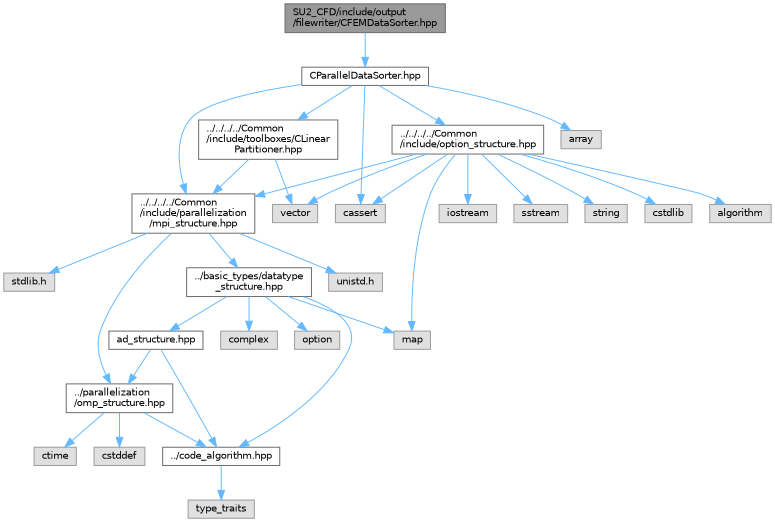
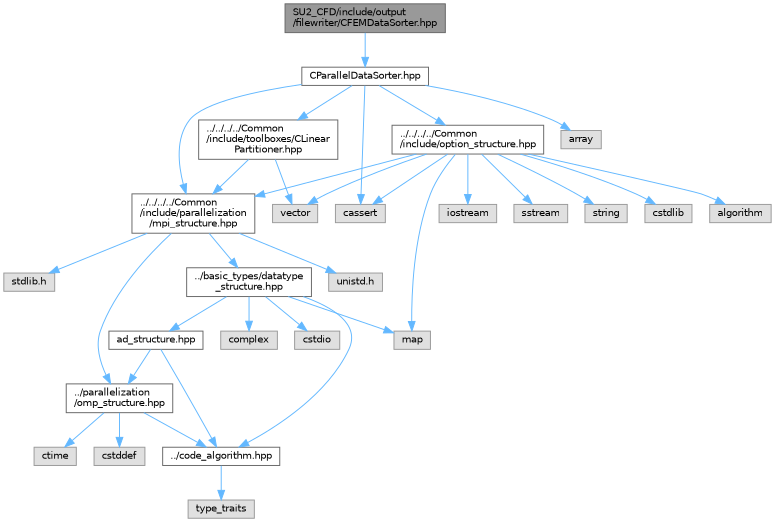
node "option": label "option" -> "cstdio"
